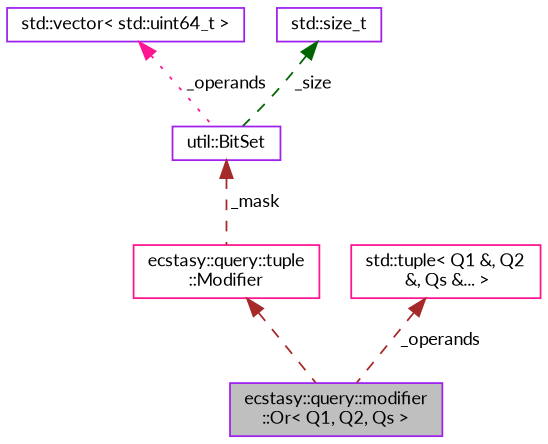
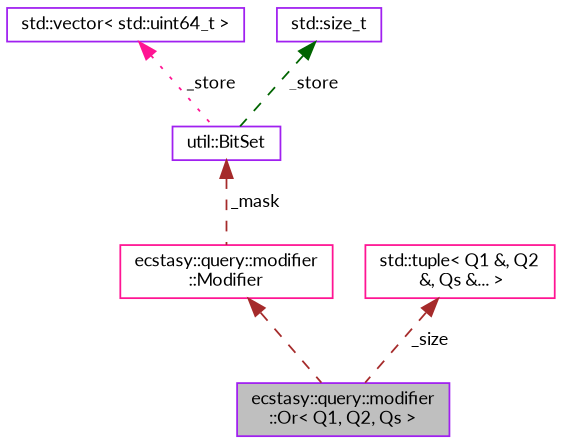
edge "util::BitSet" -> "std::vector< std::uint64_t >": label " _operands" -> " _store"
edge "util::BitSet" -> "std::size_t": label " _size" -> " _store"
node "ecstasy::query::tuple ::Modifier": label "ecstasy::query::tuple ::Modifier" -> "ecstasy::query::modifier ::Modifier"
edge "ecstasy::query::modifier ::Or< Q1, Q2, Qs >" -> "std::tuple< Q1 &, Q2 &, Qs &... >": label " _operands" -> " _size"
